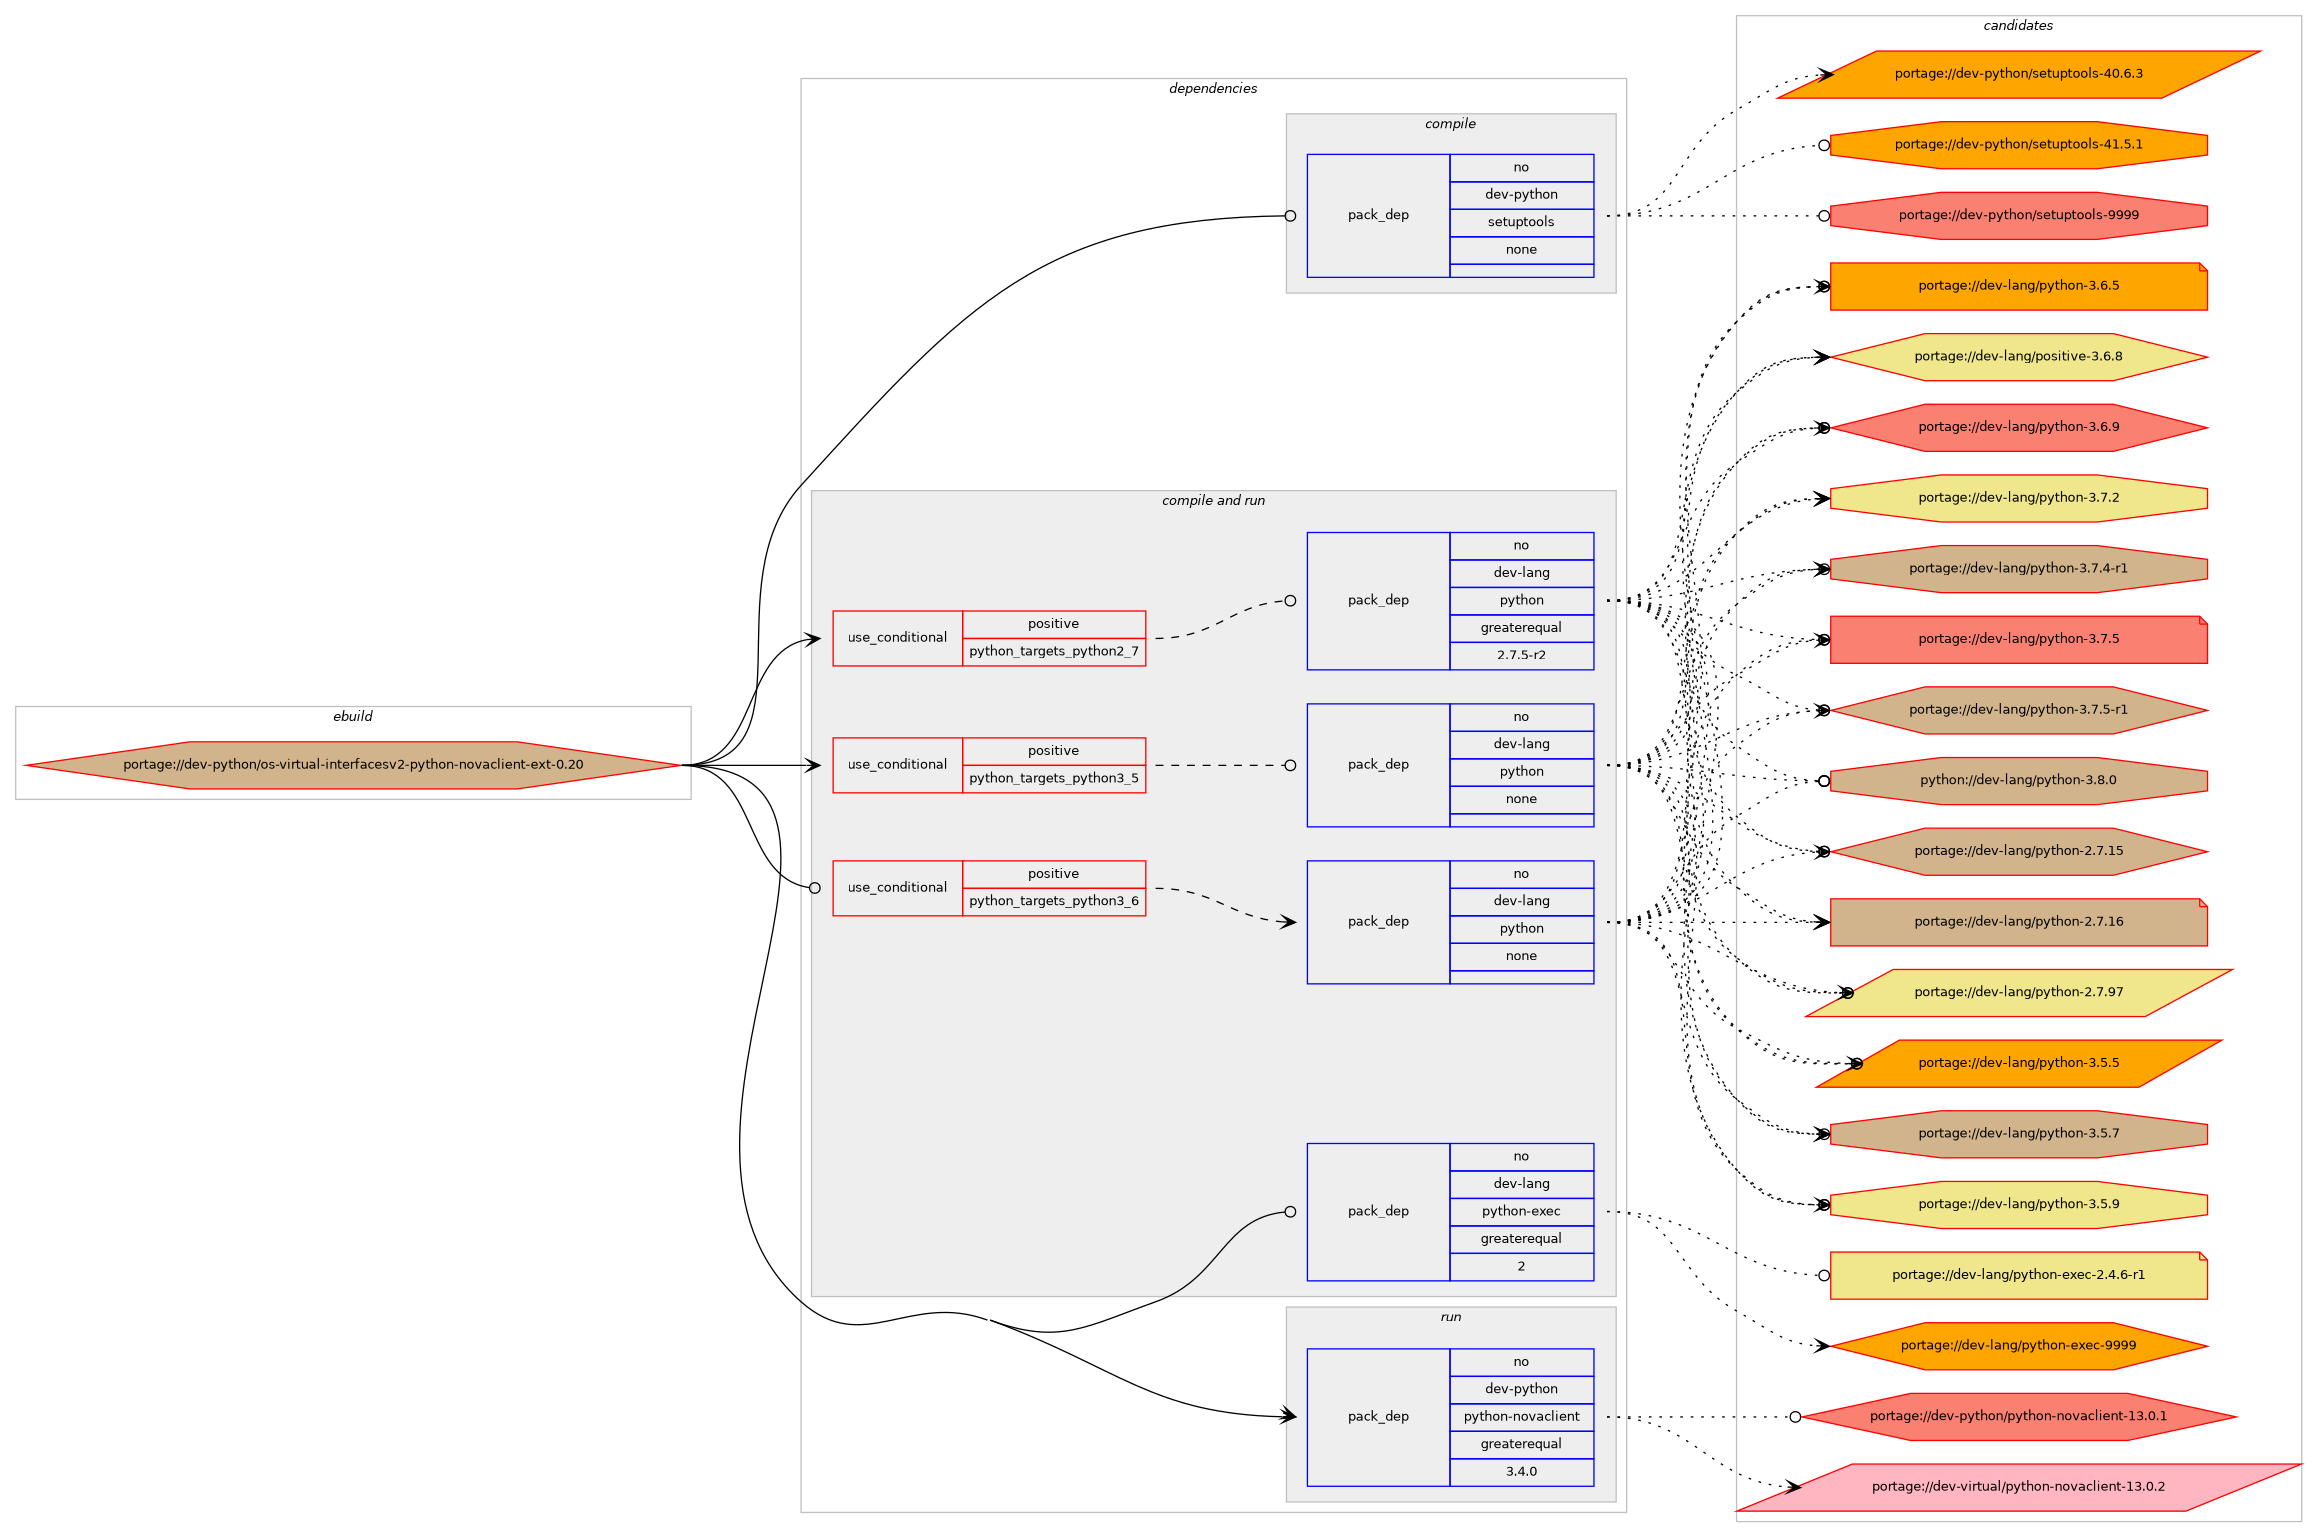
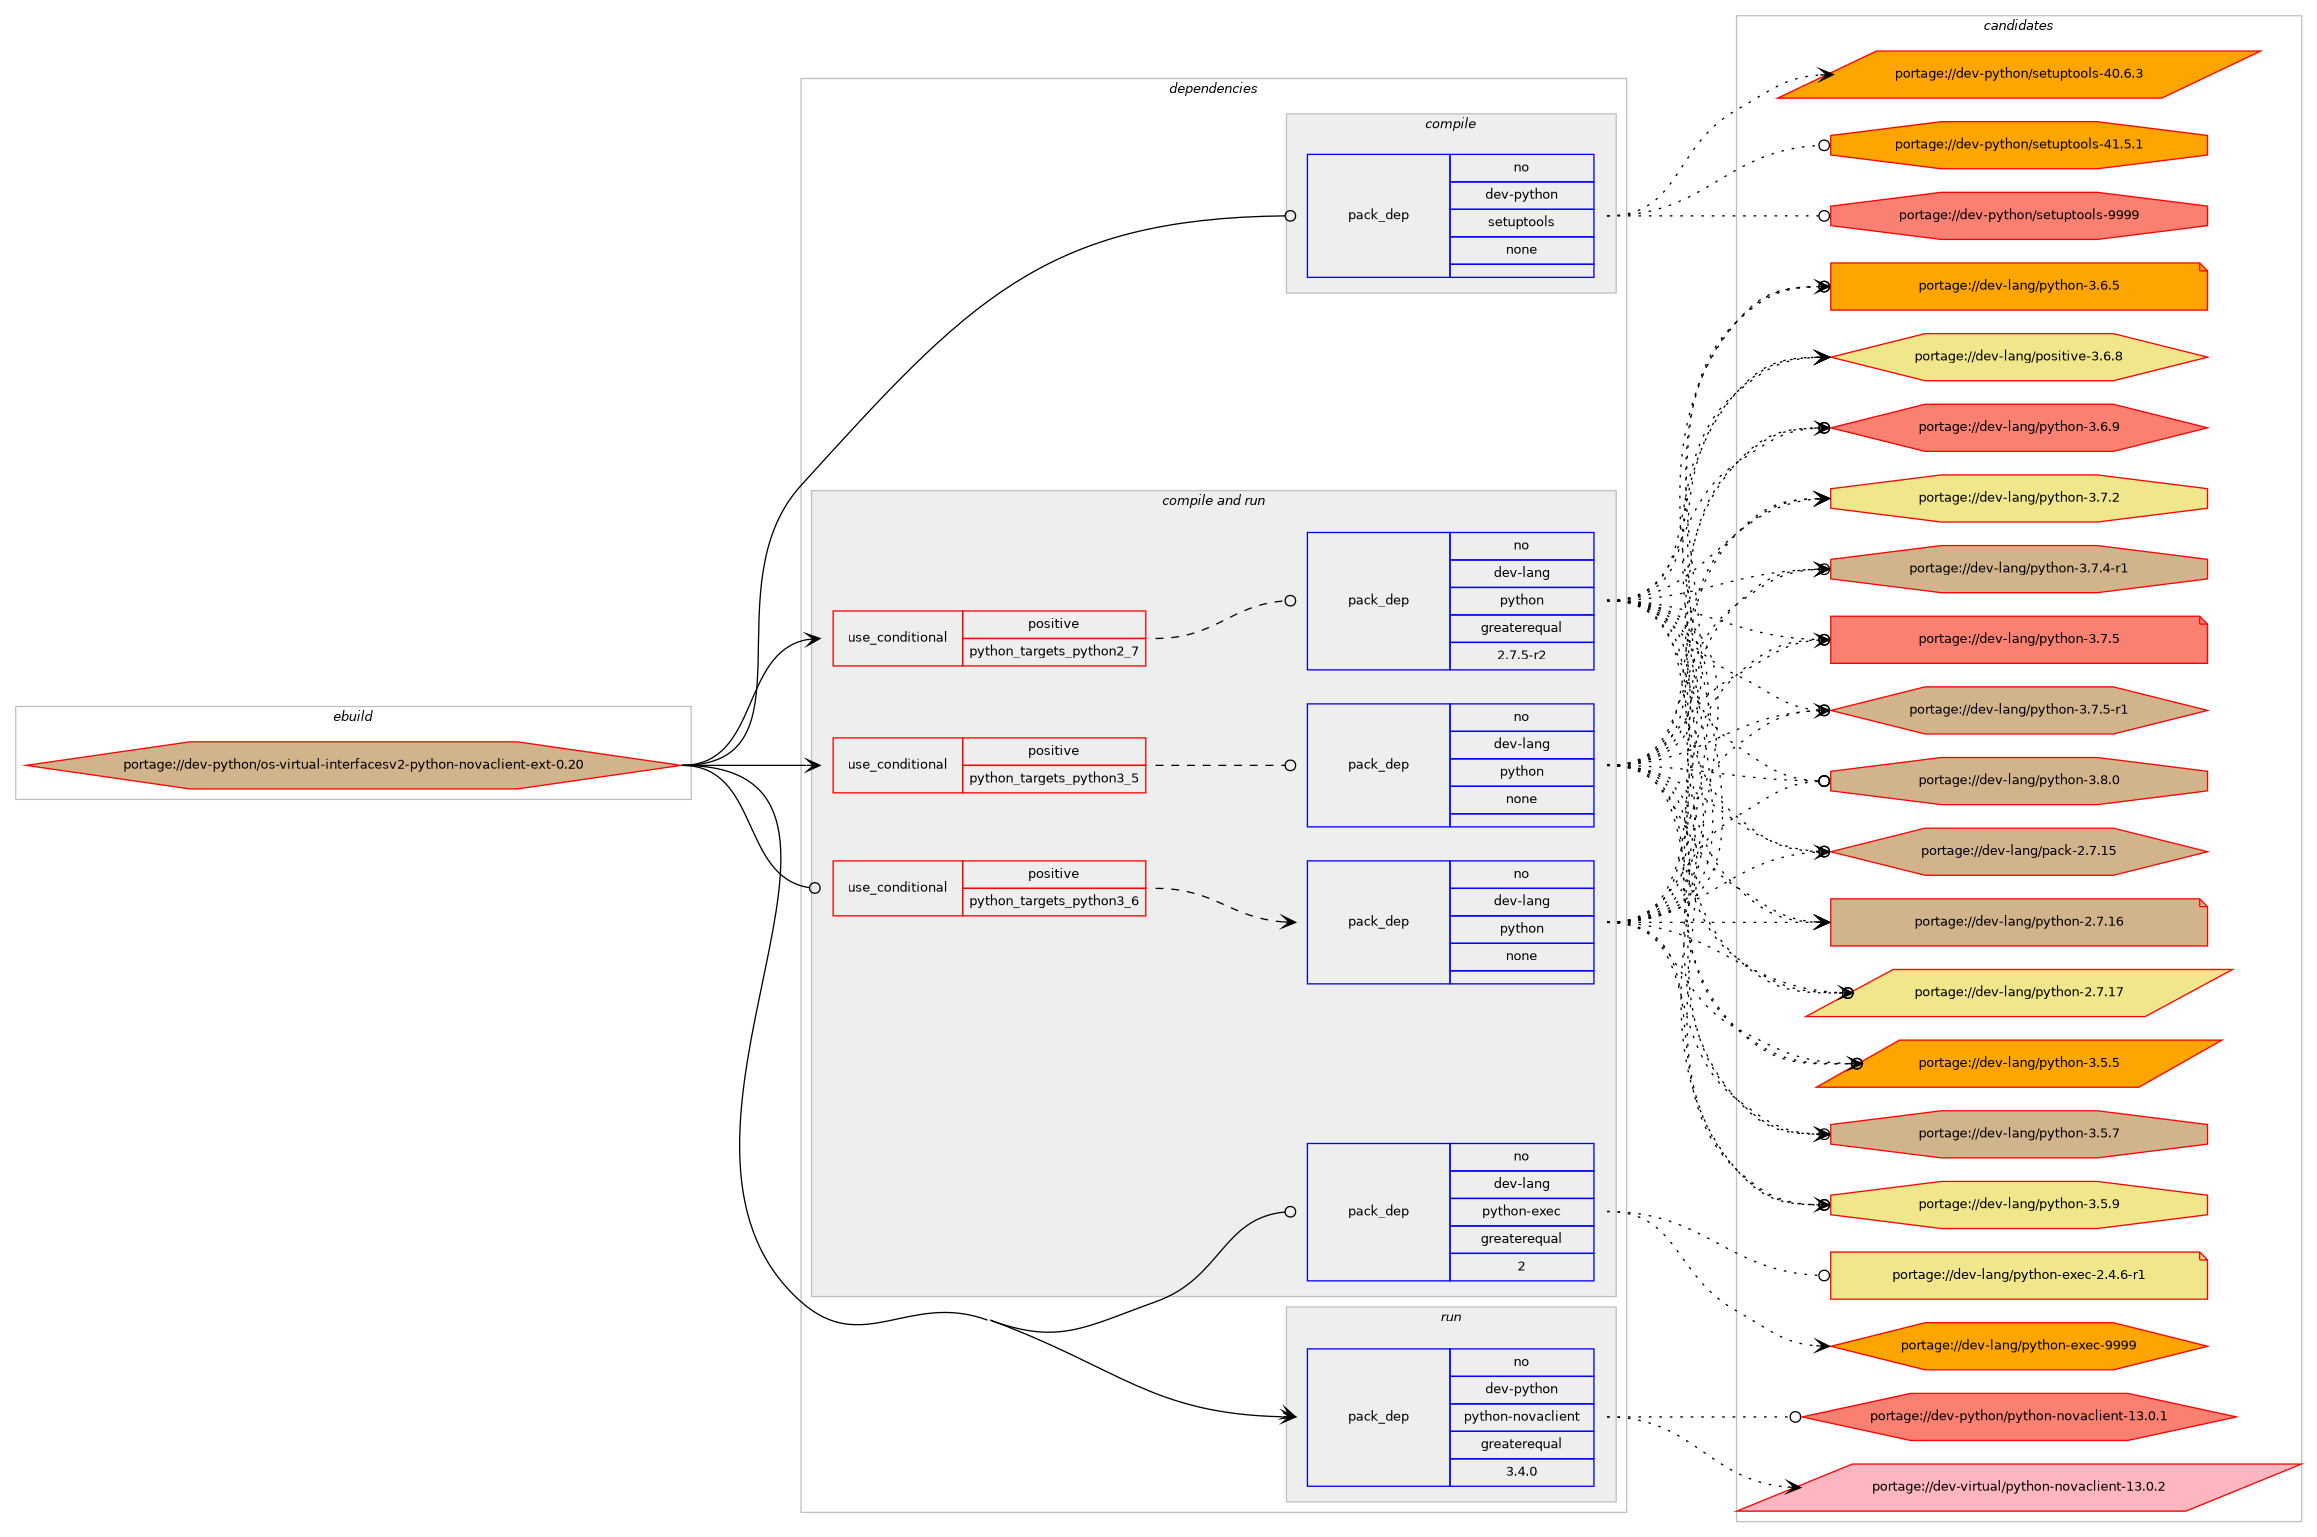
node "python://dev-lang/python-3.8.0": label "python://dev-lang/python-3.8.0" -> "portage://dev-lang/python-3.8.0"
node "portage://dev-lang/python-2.7.15": label "portage://dev-lang/python-2.7.15" -> "portage://dev-lang/pack-2.7.15"
node "portage://dev-lang/python-2.7.97": label "portage://dev-lang/python-2.7.97" -> "portage://dev-lang/python-2.7.17"
